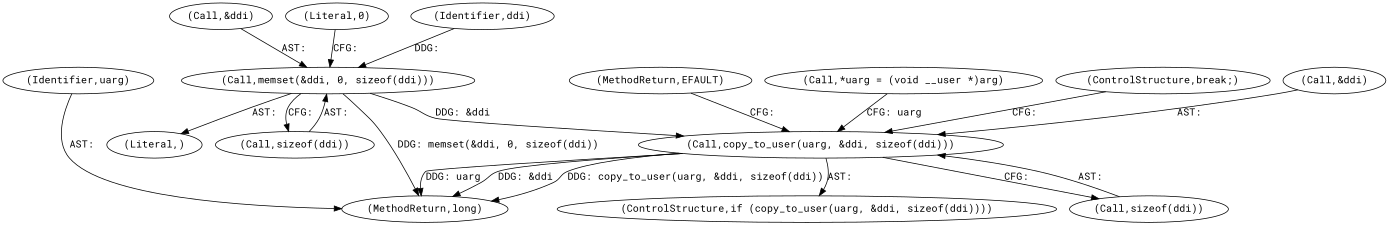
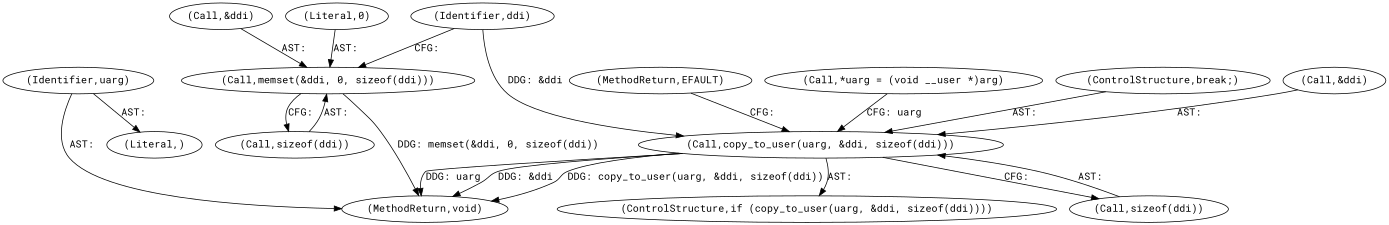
edge "(Literal,0)" -> "(Call,memset(&ddi, 0, sizeof(ddi)))": label "CFG: " -> "AST: "
edge "(Identifier,ddi)" -> "(Call,memset(&ddi, 0, sizeof(ddi)))": label "DDG: " -> "CFG: "
edge "(Call,memset(&ddi, 0, sizeof(ddi)))" -> "(Literal,)": now "(Identifier,uarg)" -> "(Literal,)"
edge "(ControlStructure,break;)" -> "(Call,copy_to_user(uarg, &ddi, sizeof(ddi)))": label "CFG: " -> "AST: "
edge "(Call,memset(&ddi, 0, sizeof(ddi)))" -> "(Call,copy_to_user(uarg, &ddi, sizeof(ddi)))": now "(Identifier,ddi)" -> "(Call,copy_to_user(uarg, &ddi, sizeof(ddi)))"
node "(MethodReturn,long)": label "(MethodReturn,long)" -> "(MethodReturn,void)"
